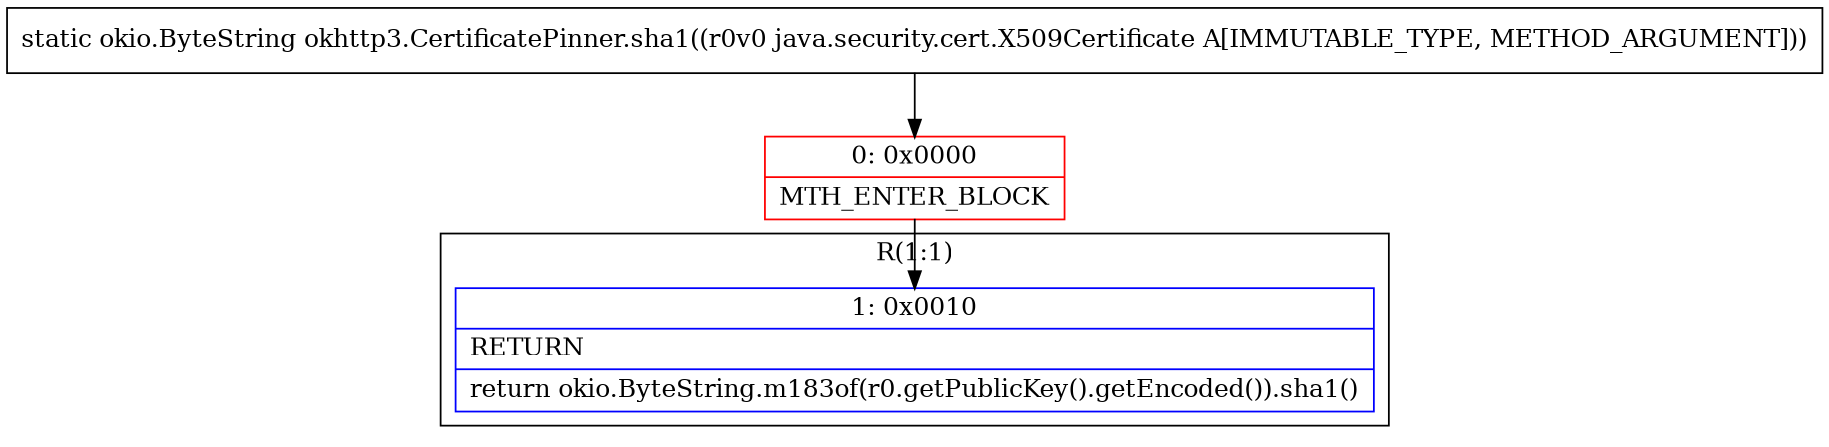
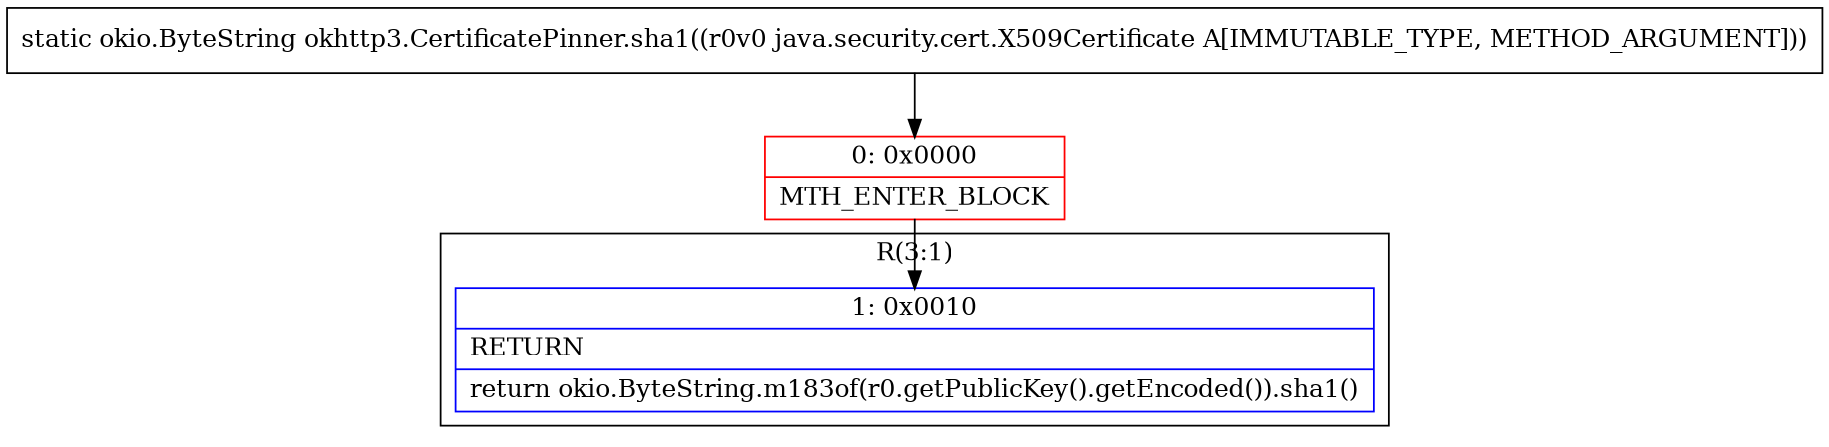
cluster "R(1:1)": label "R(1:1)" -> "R(3:1)"
